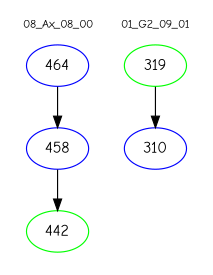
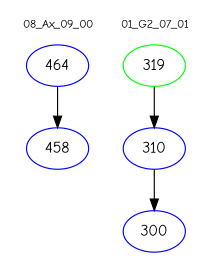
cluster "08_Ax_08_00": label "08_Ax_08_00" -> "08_Ax_09_00"
cluster "01_G2_09_01": label "01_G2_09_01" -> "01_G2_07_01"
node "442": removed
node "300": added
